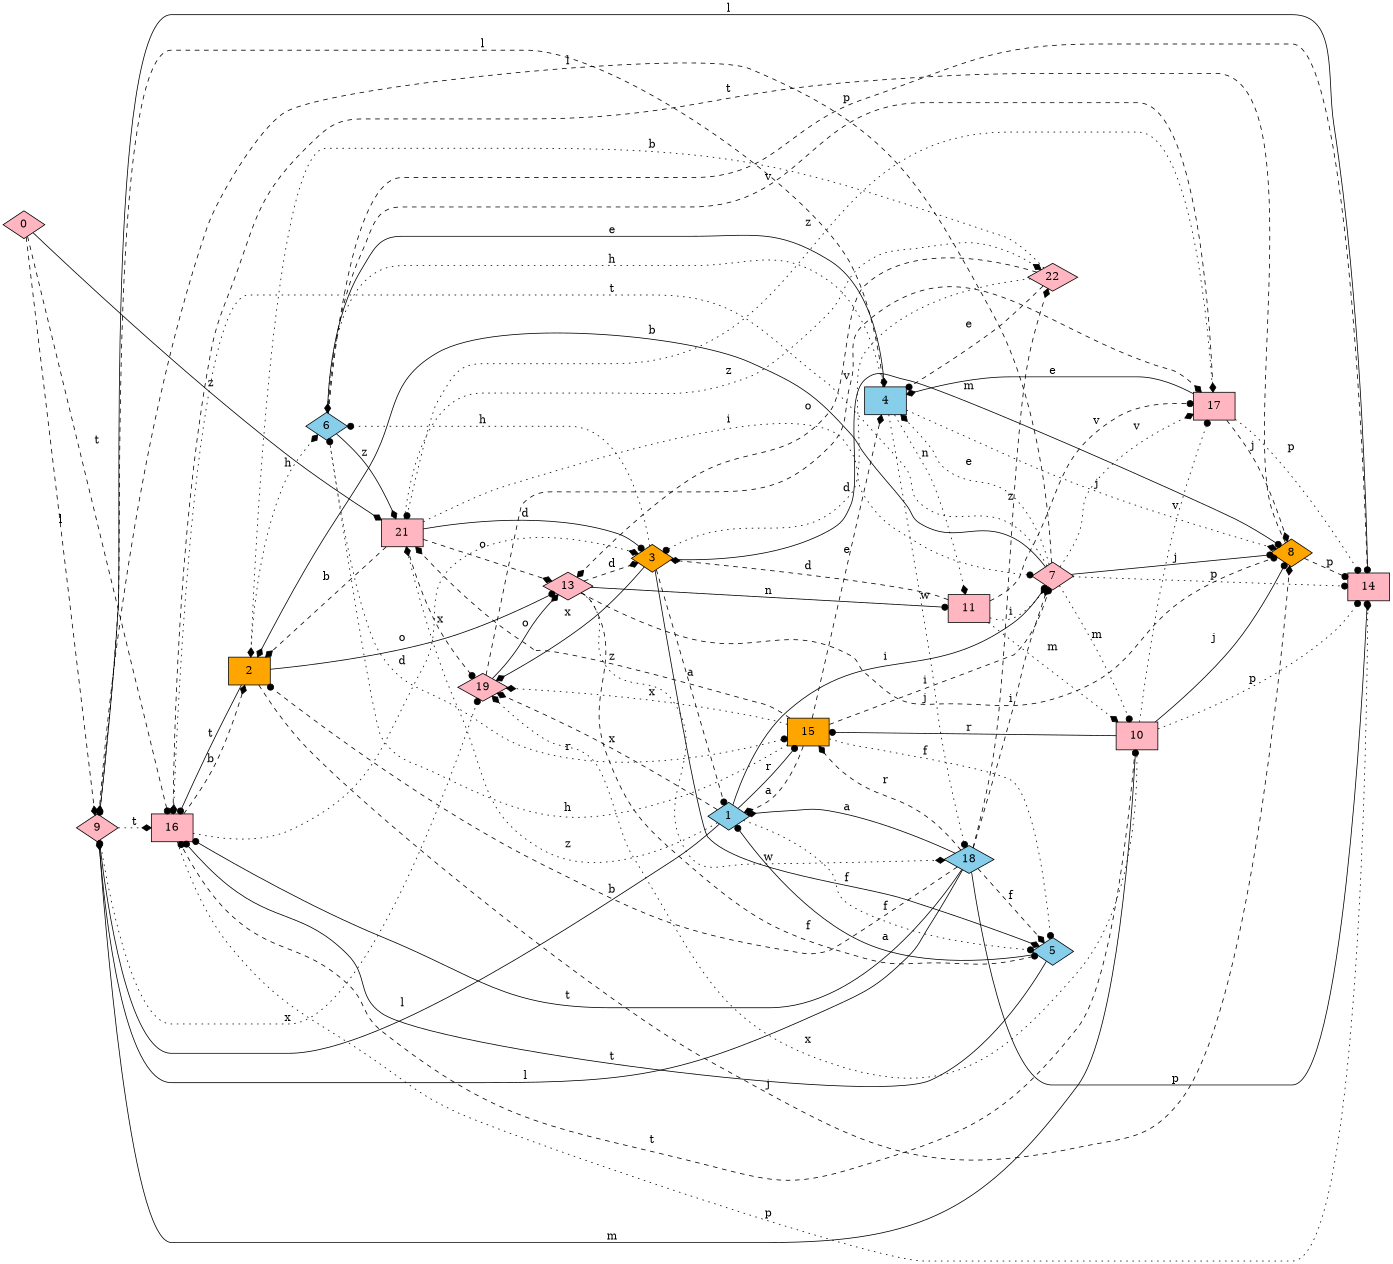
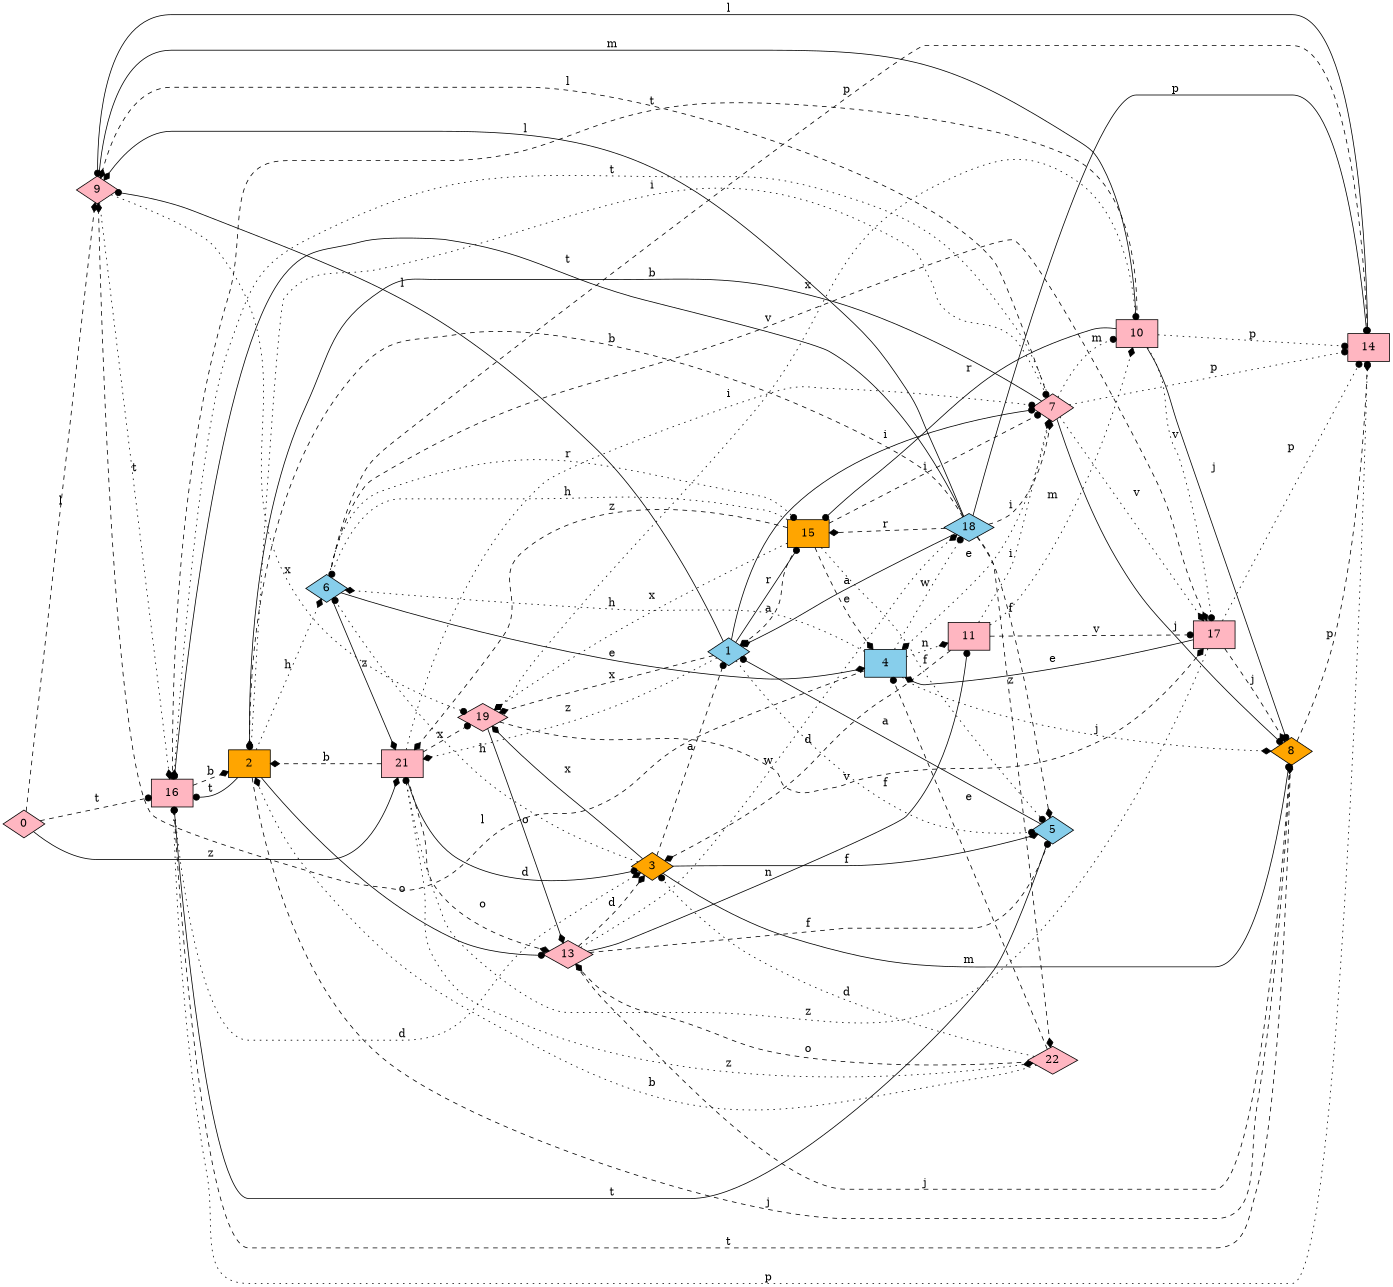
edge "2" -> "7": added, label "i"
